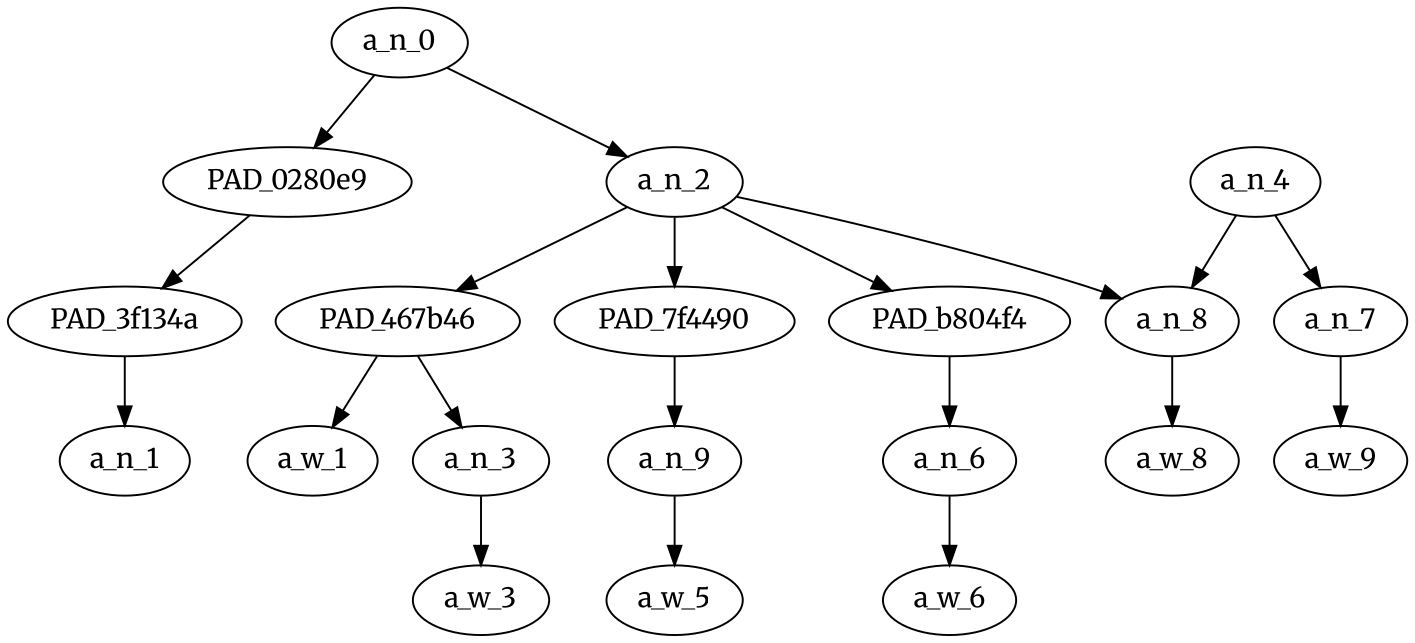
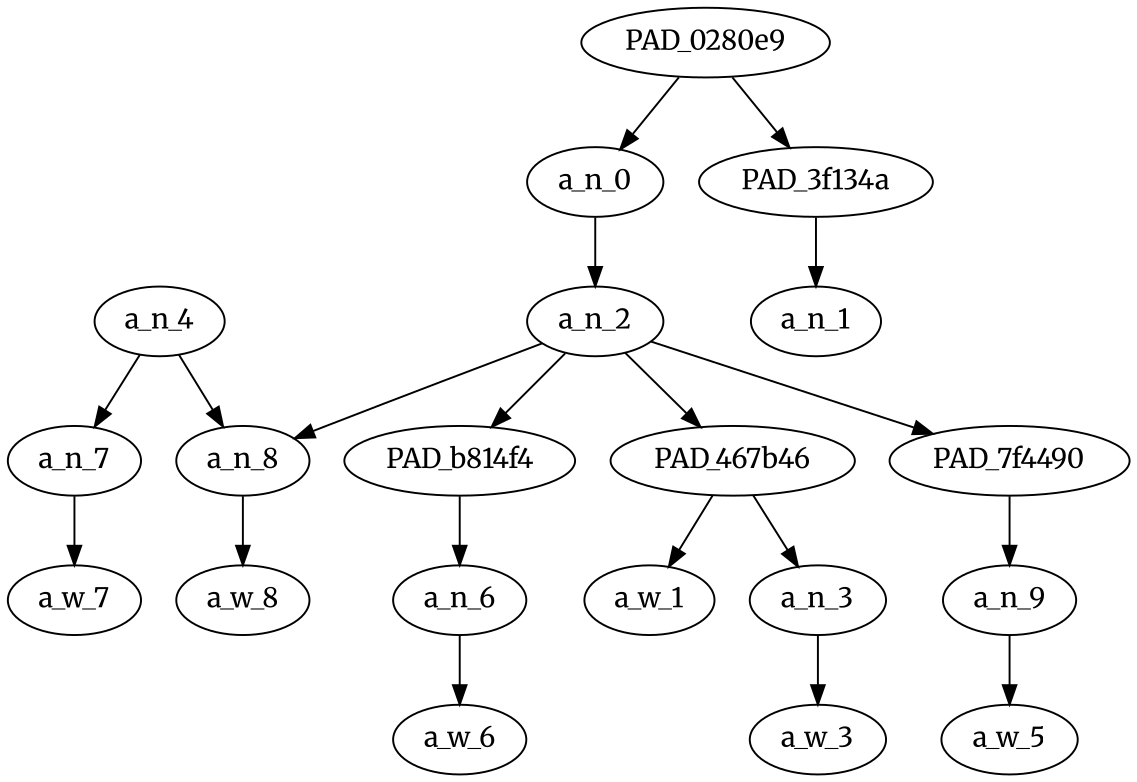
edge "a_n_0" -> "PAD_0280e9": reversed
node "PAD_b804f4": label "PAD_b804f4" -> "PAD_b814f4"
node "a_w_9": label "a_w_9" -> "a_w_7"
